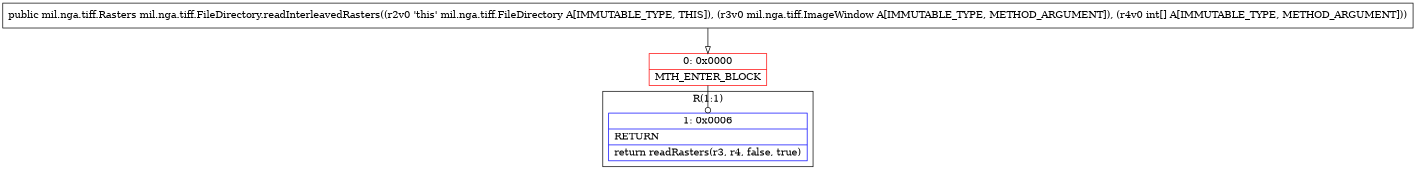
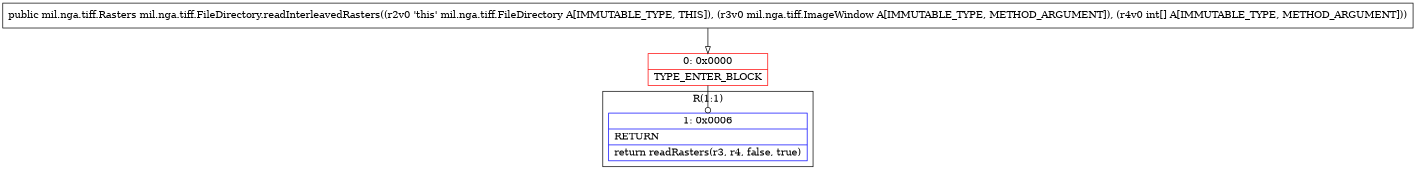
node "0: 0x0000": text "MTH_ENTER_BLOCK" -> "TYPE_ENTER_BLOCK"
